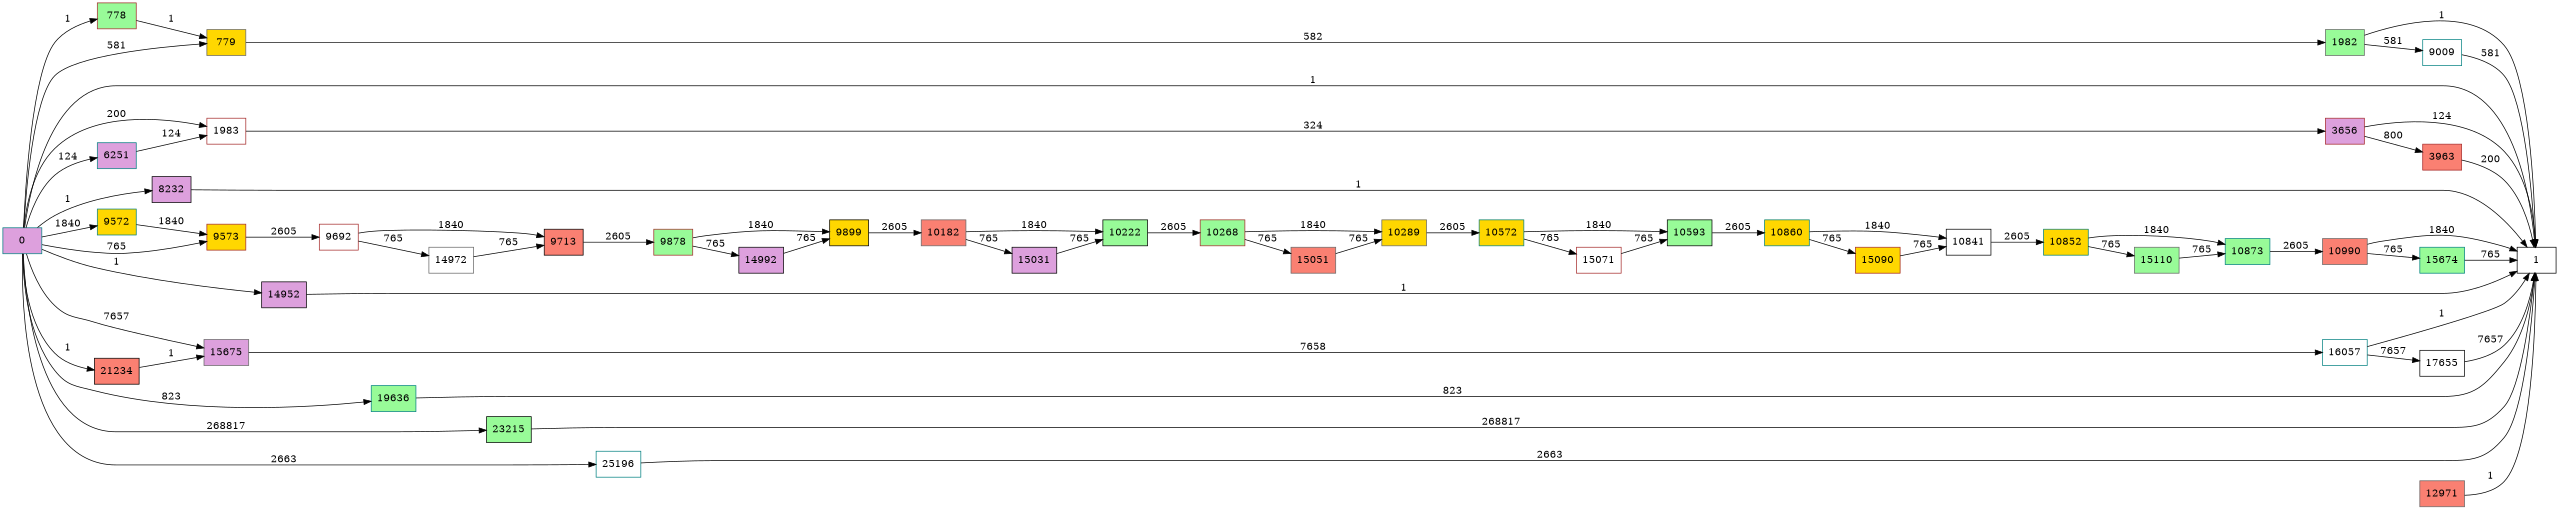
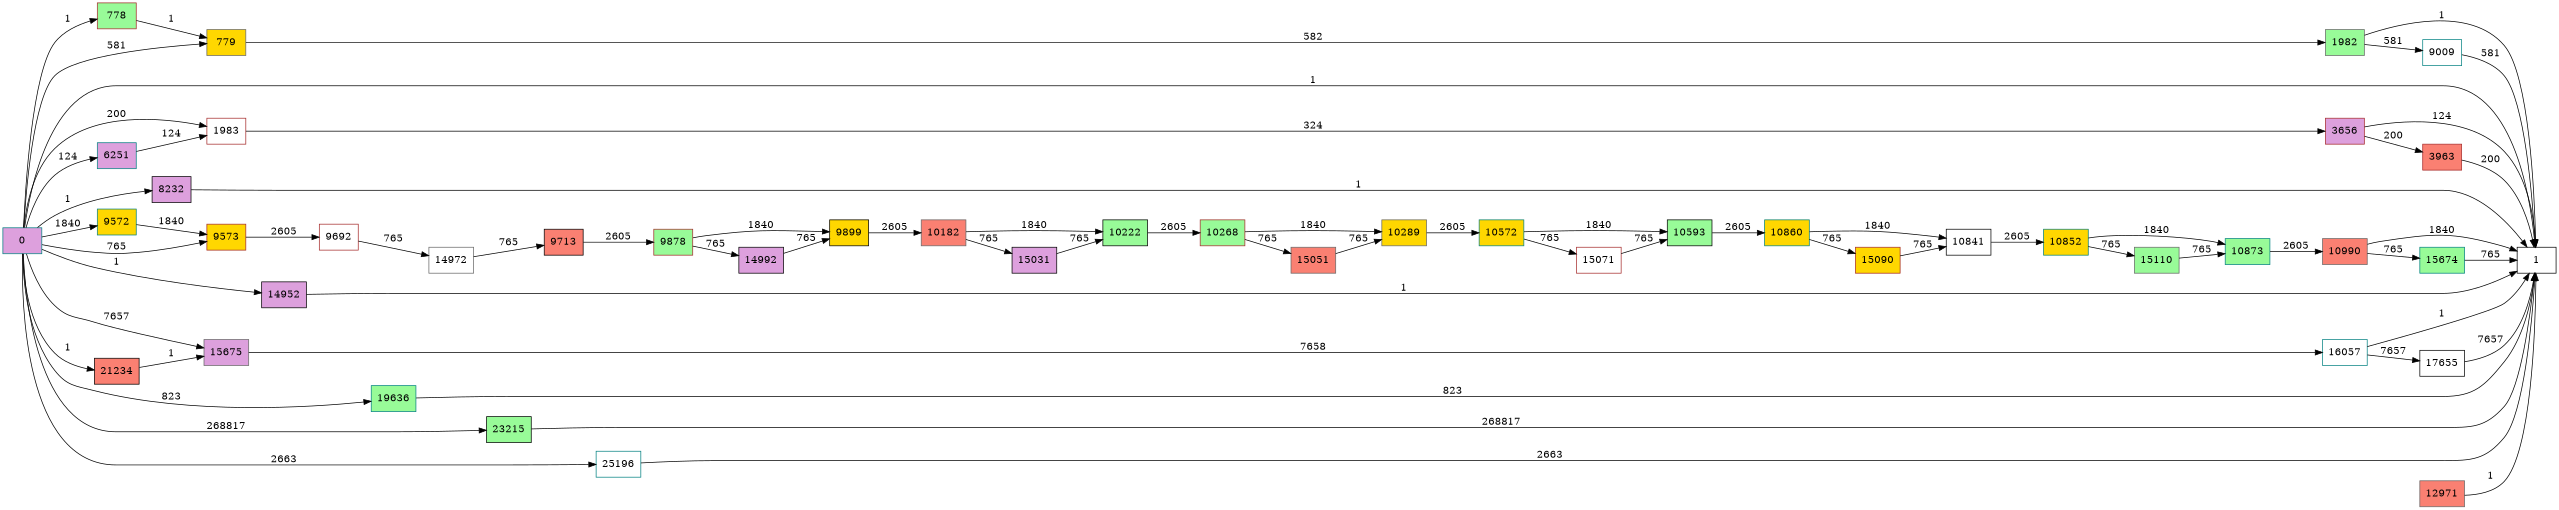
edge "3656" -> "3963": label "800" -> "200"
edge "9692" -> "9713": removed, label "1840"
